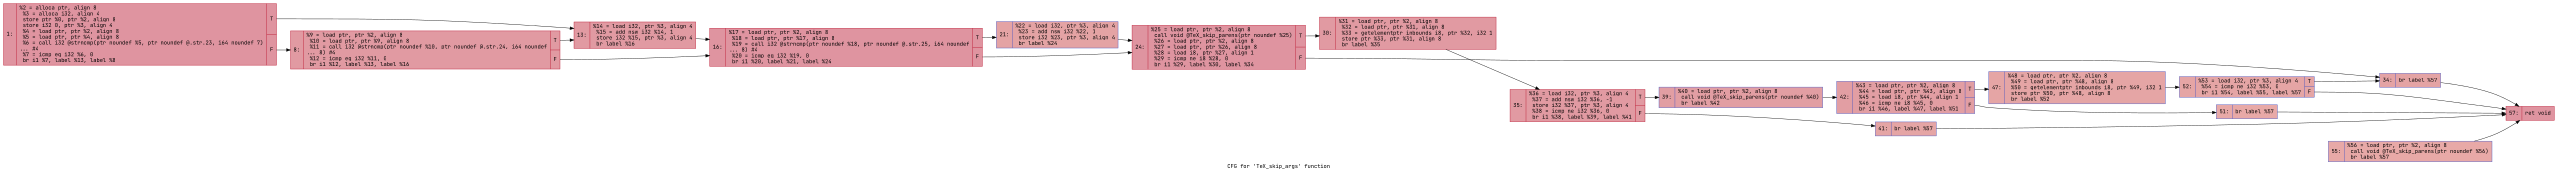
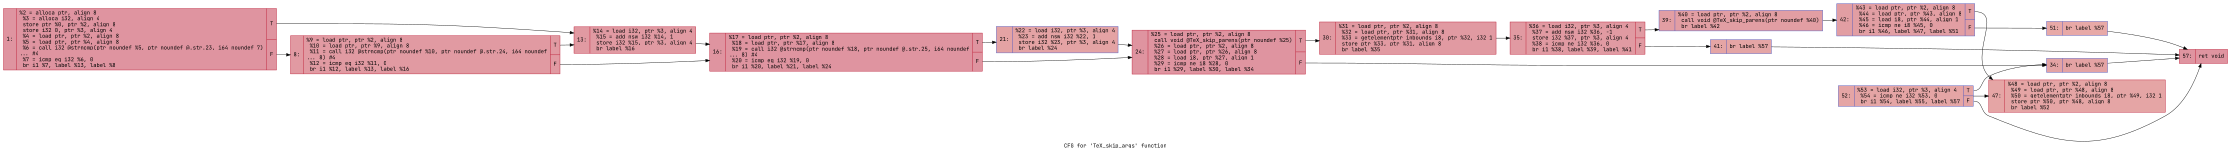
edge "47:" -> "52:": reversed
node "47:": color #3d50c3ff -> #b70d28ff
node "55:": removed
